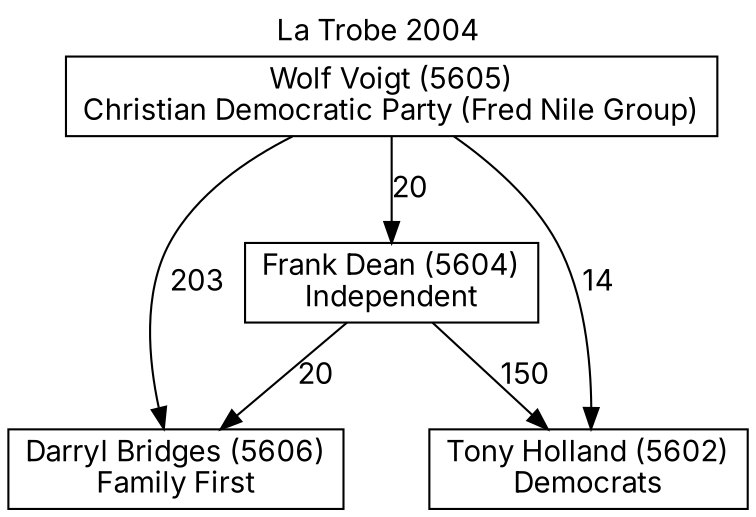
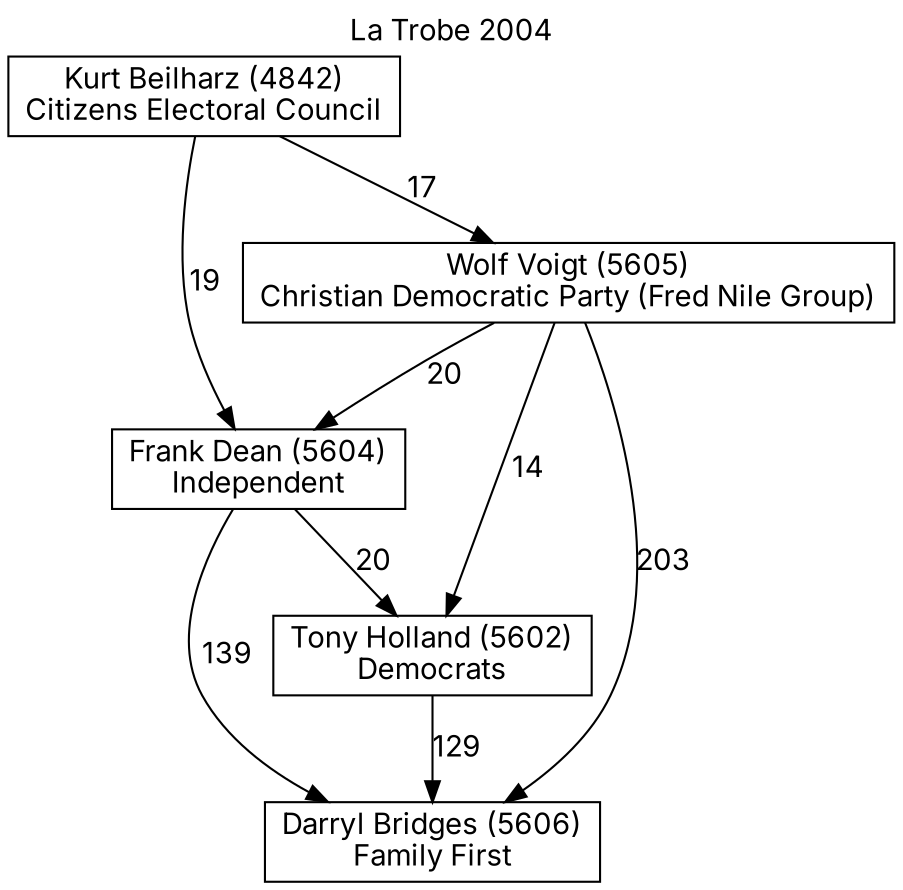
node "Kurt Beilharz (4842) Citizens Electoral Council": added
edge "Frank Dean (5604) Independent" -> "Darryl Bridges (5606) Family First": label "20" -> "139"
edge "Frank Dean (5604) Independent" -> "Tony Holland (5602) Democrats": label "150" -> "20"
edge "Tony Holland (5602) Democrats" -> "Darryl Bridges (5606) Family First": added, label "129"
